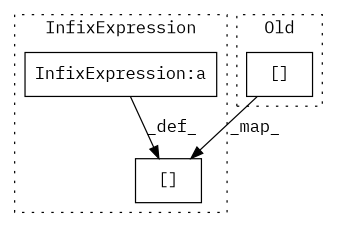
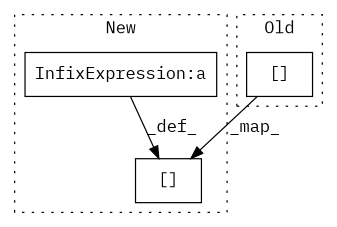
cluster "InfixExpression": label "InfixExpression" -> "New"
